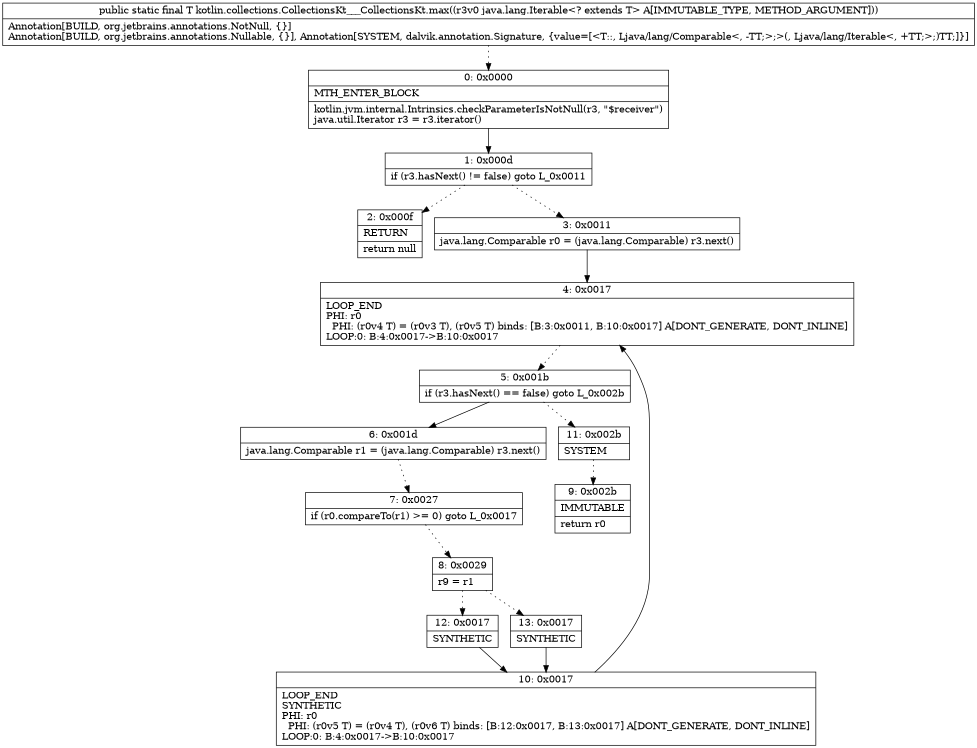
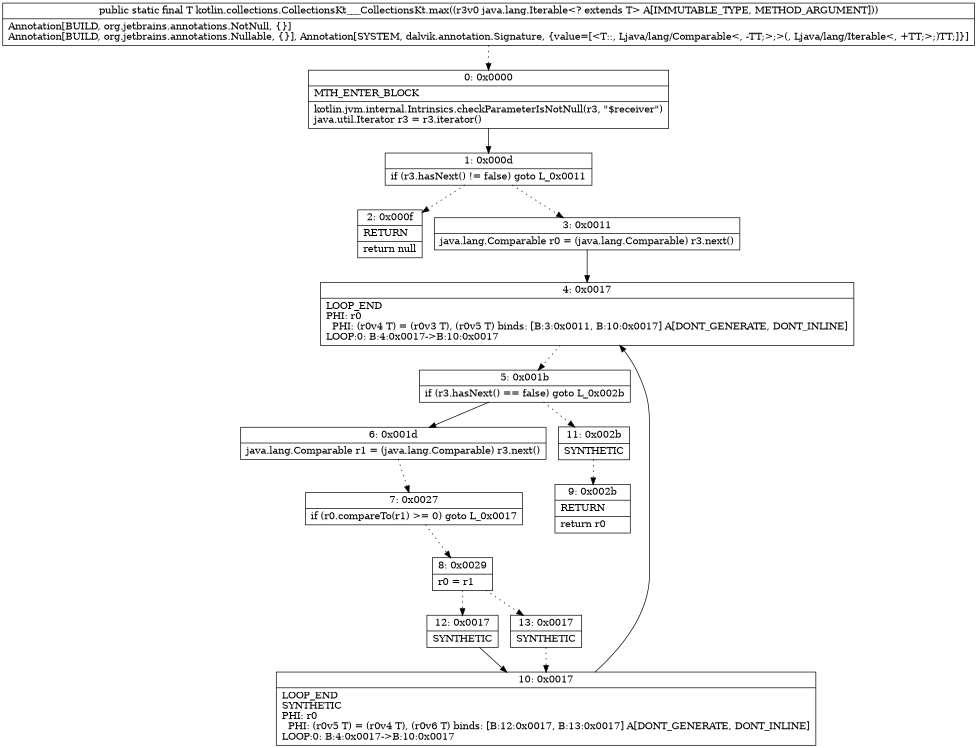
node "11: 0x002b": text "SYSTEM" -> "SYNTHETIC"
node "9: 0x002b": text "IMMUTABLE" -> "RETURN"
node "8: 0x0029": text "r9 = r1" -> "r0 = r1"
edge "13: 0x0017" -> "10: 0x0017": style solid -> dotted
